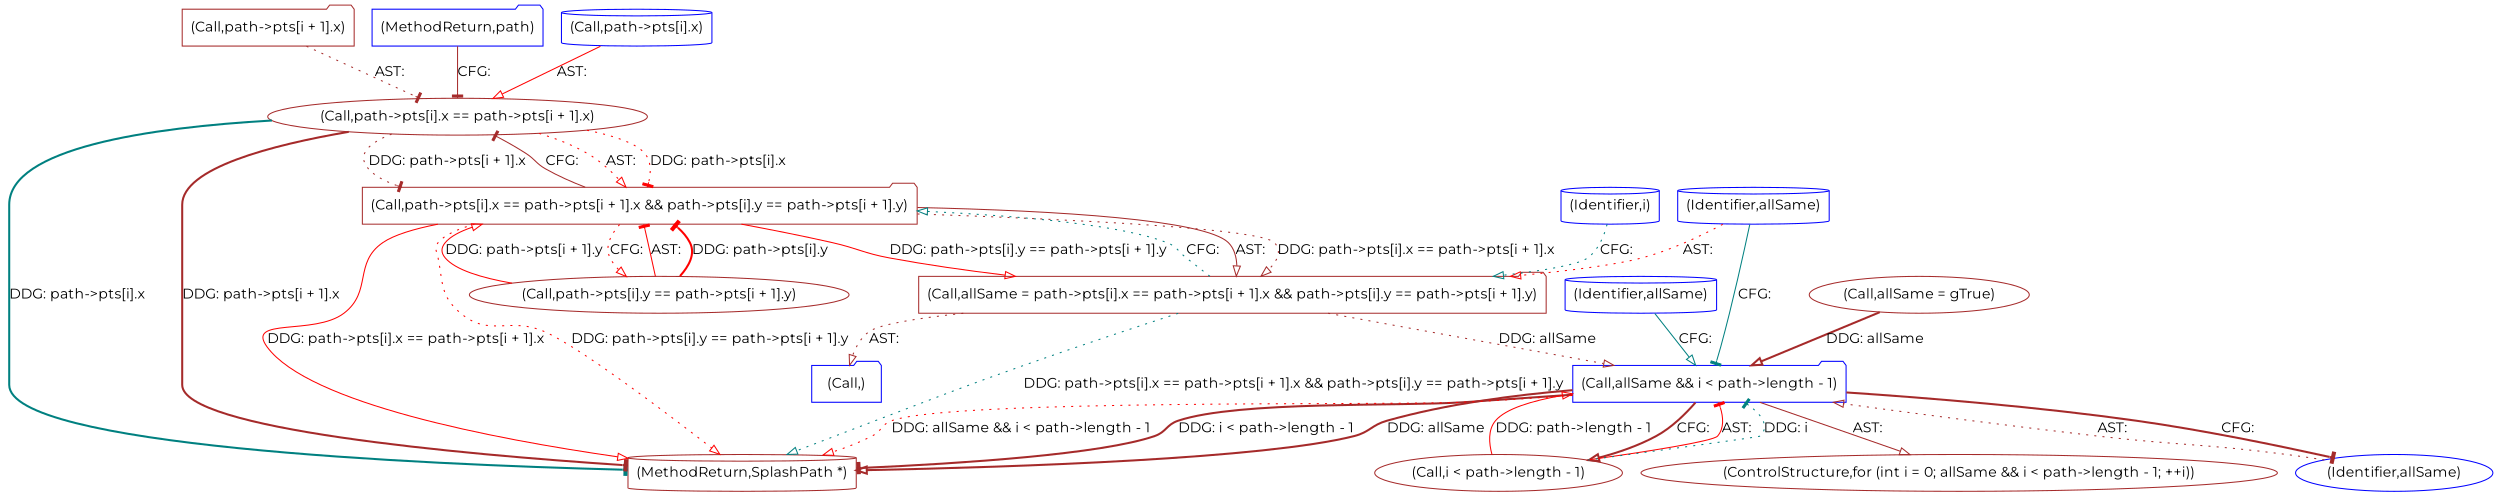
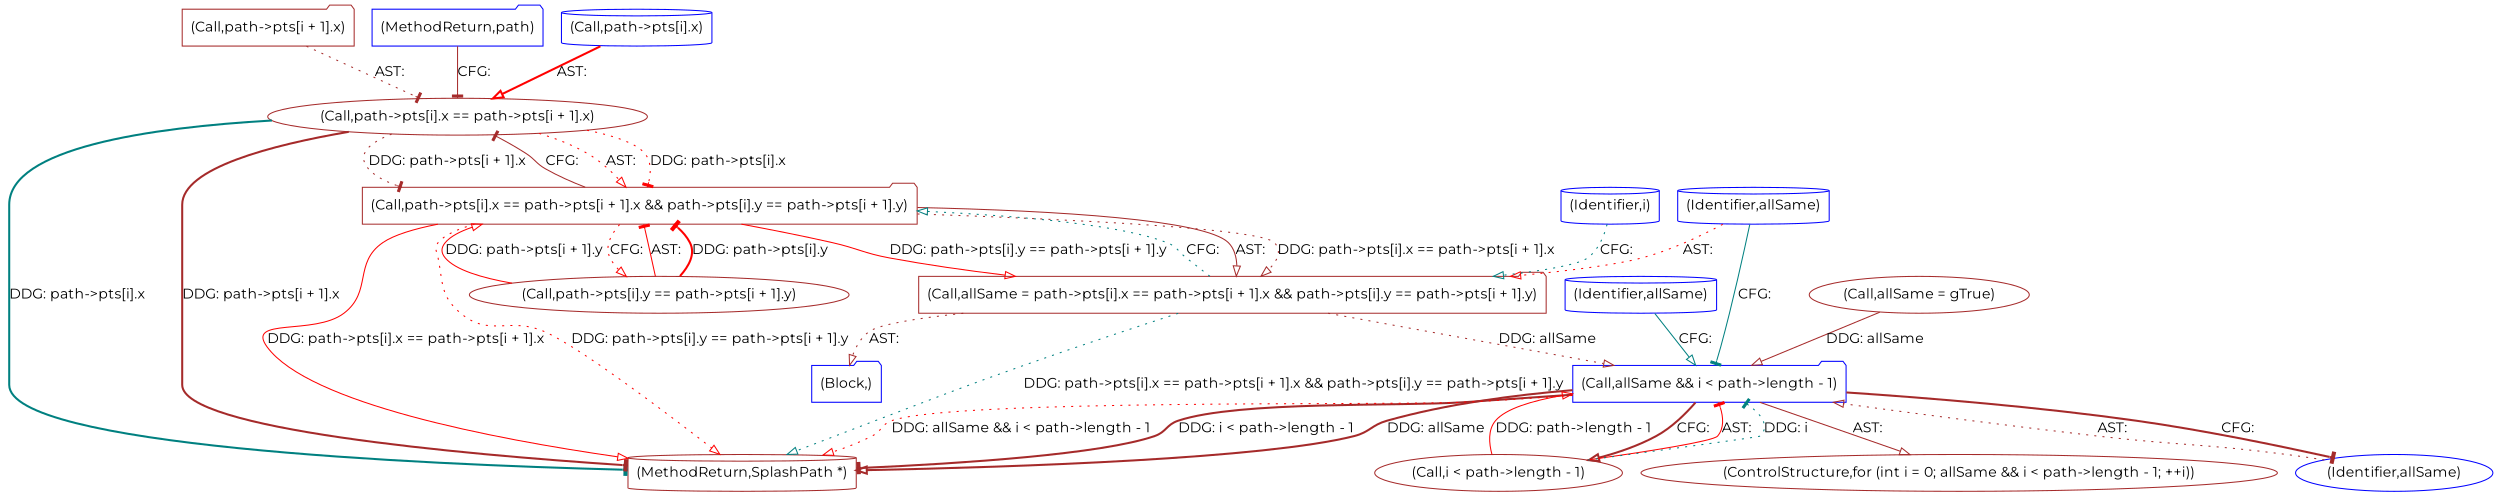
edge "(Call,path->pts[i].x)" -> "(Call,path->pts[i].x == path->pts[i + 1].x)": style solid -> bold
edge "(Call,allSame = gTrue)" -> "(Call,allSame && i < path->length - 1)": style bold -> solid
node "(Call,)": label "(Call,)" -> "(Block,)"
